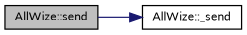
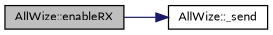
node "AllWize::send": label "AllWize::send" -> "AllWize::enableRX"
